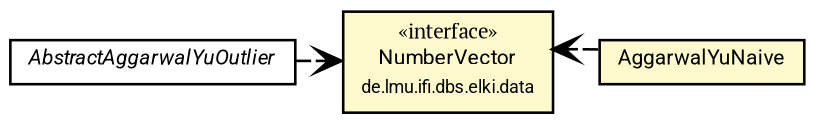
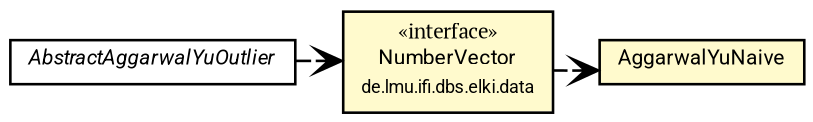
edge "AggarwalYuNaive" -> "NumberVector": reversed
